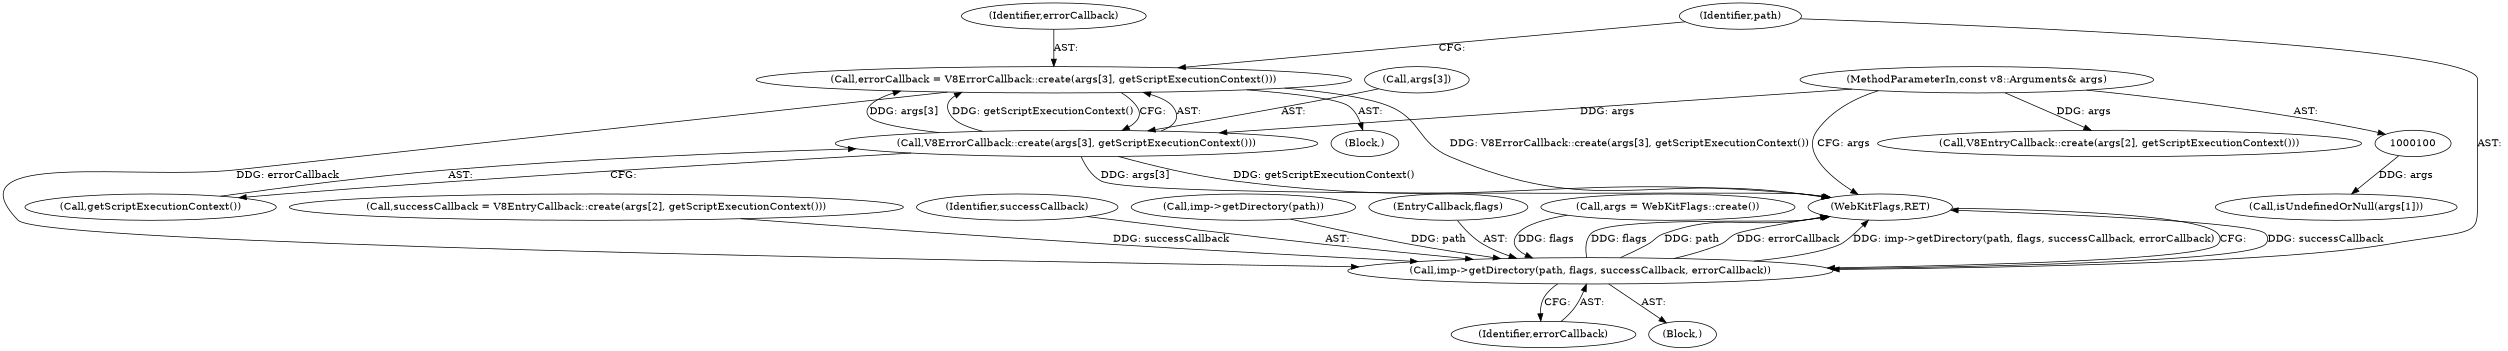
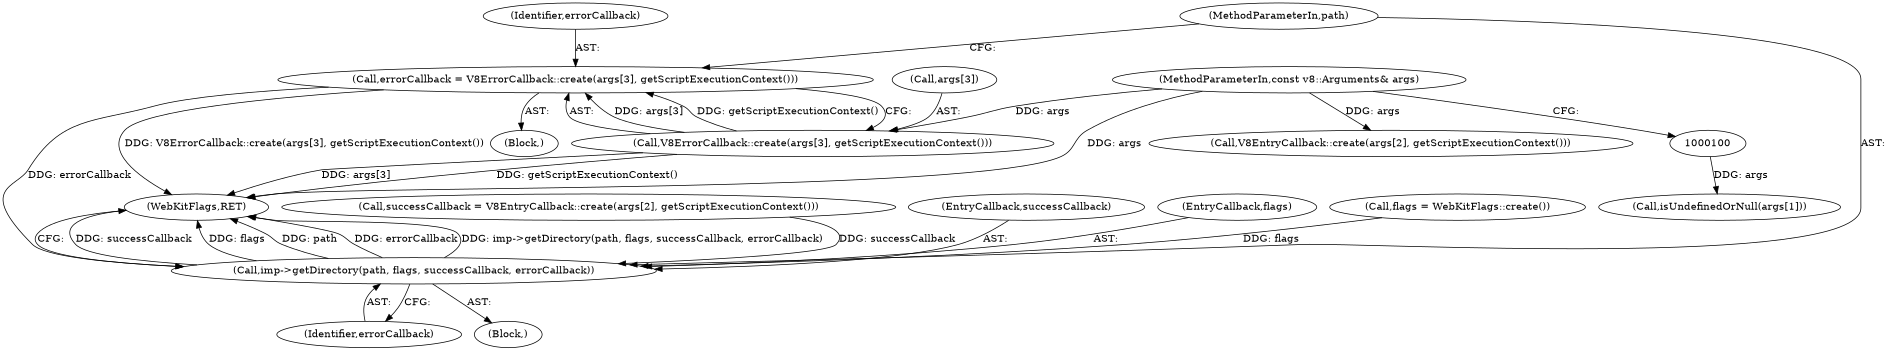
node "(Identifier,path)": label "(Identifier,path)" -> "(MethodParameterIn,path)"
edge "(MethodParameterIn,const v8::Arguments& args)" -> "1000100": label "AST: " -> "CFG: "
edge "(MethodParameterIn,const v8::Arguments& args)" -> "(WebKitFlags,RET)": label "CFG: args" -> "DDG: args"
node "(Call,getScriptExecutionContext())": removed
node "(Identifier,successCallback)": label "(Identifier,successCallback)" -> "(EntryCallback,successCallback)"
node "(Call,imp->getDirectory(path))": removed
node "(Call,args = WebKitFlags::create())": label "(Call,args = WebKitFlags::create())" -> "(Call,flags = WebKitFlags::create())"
